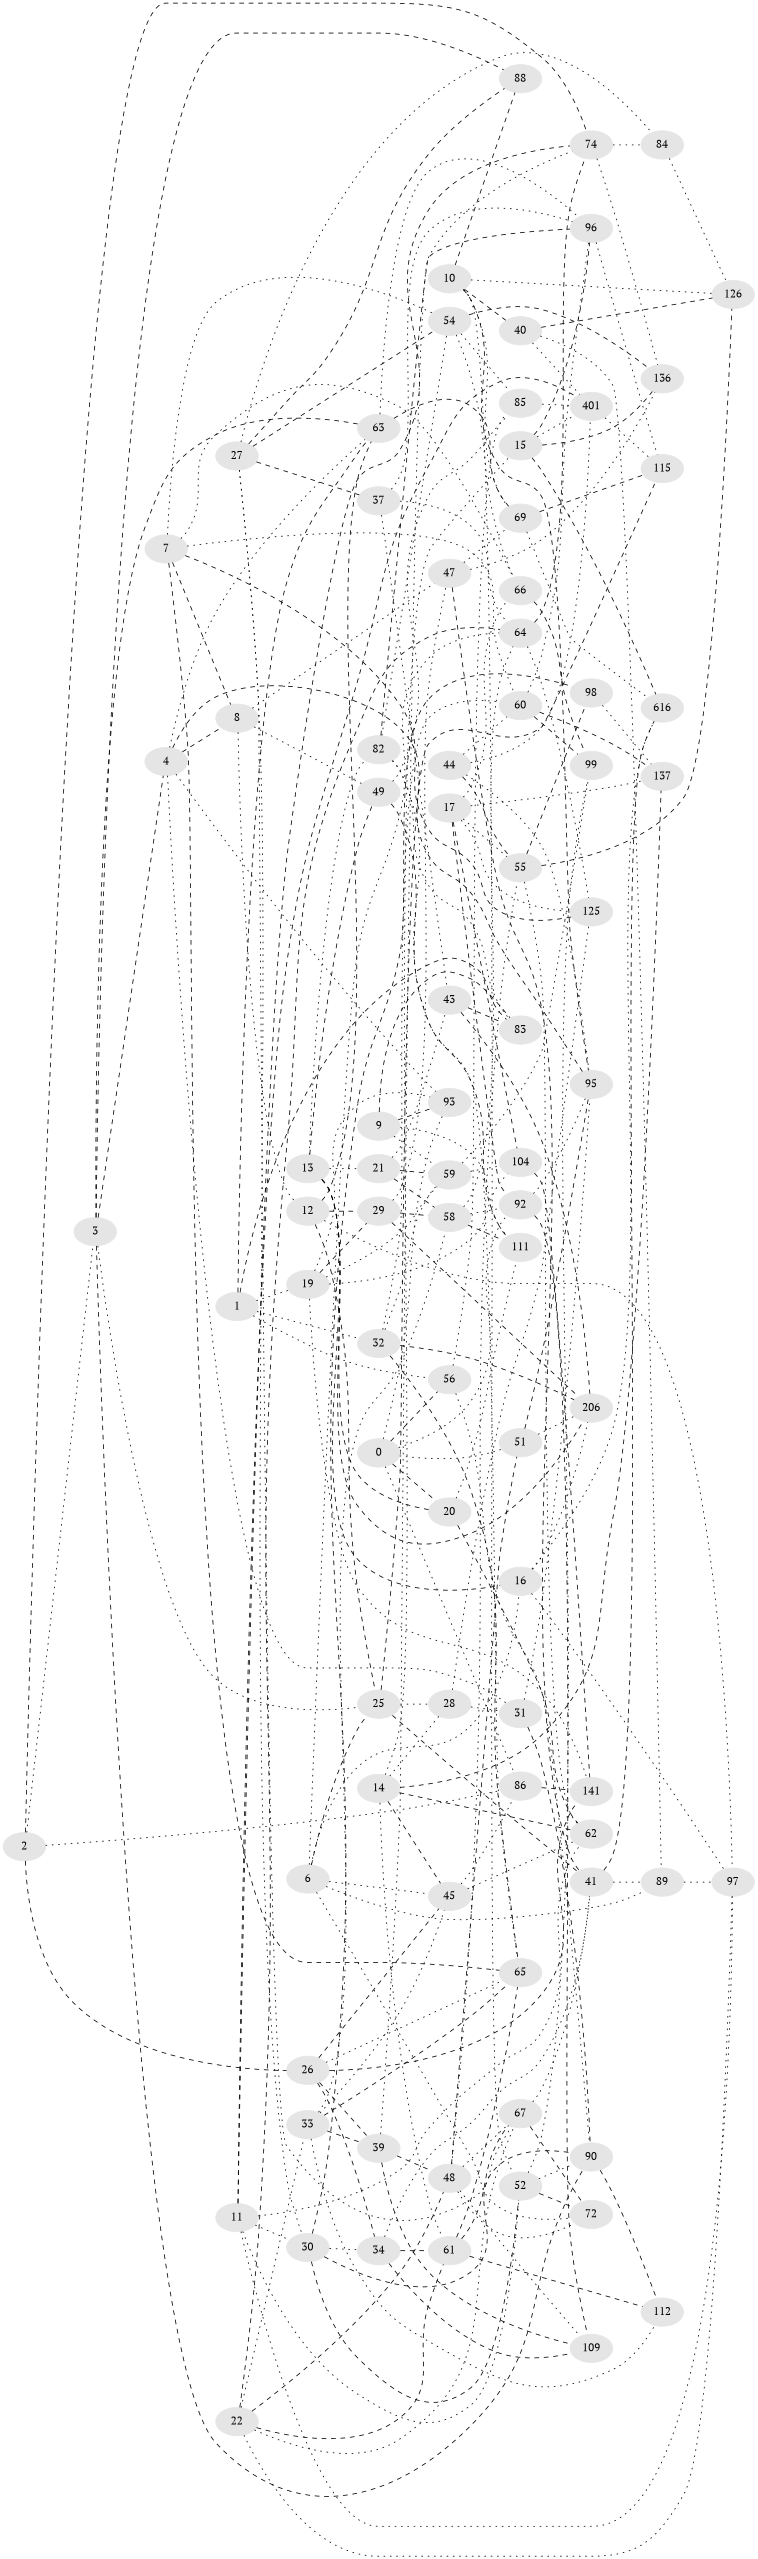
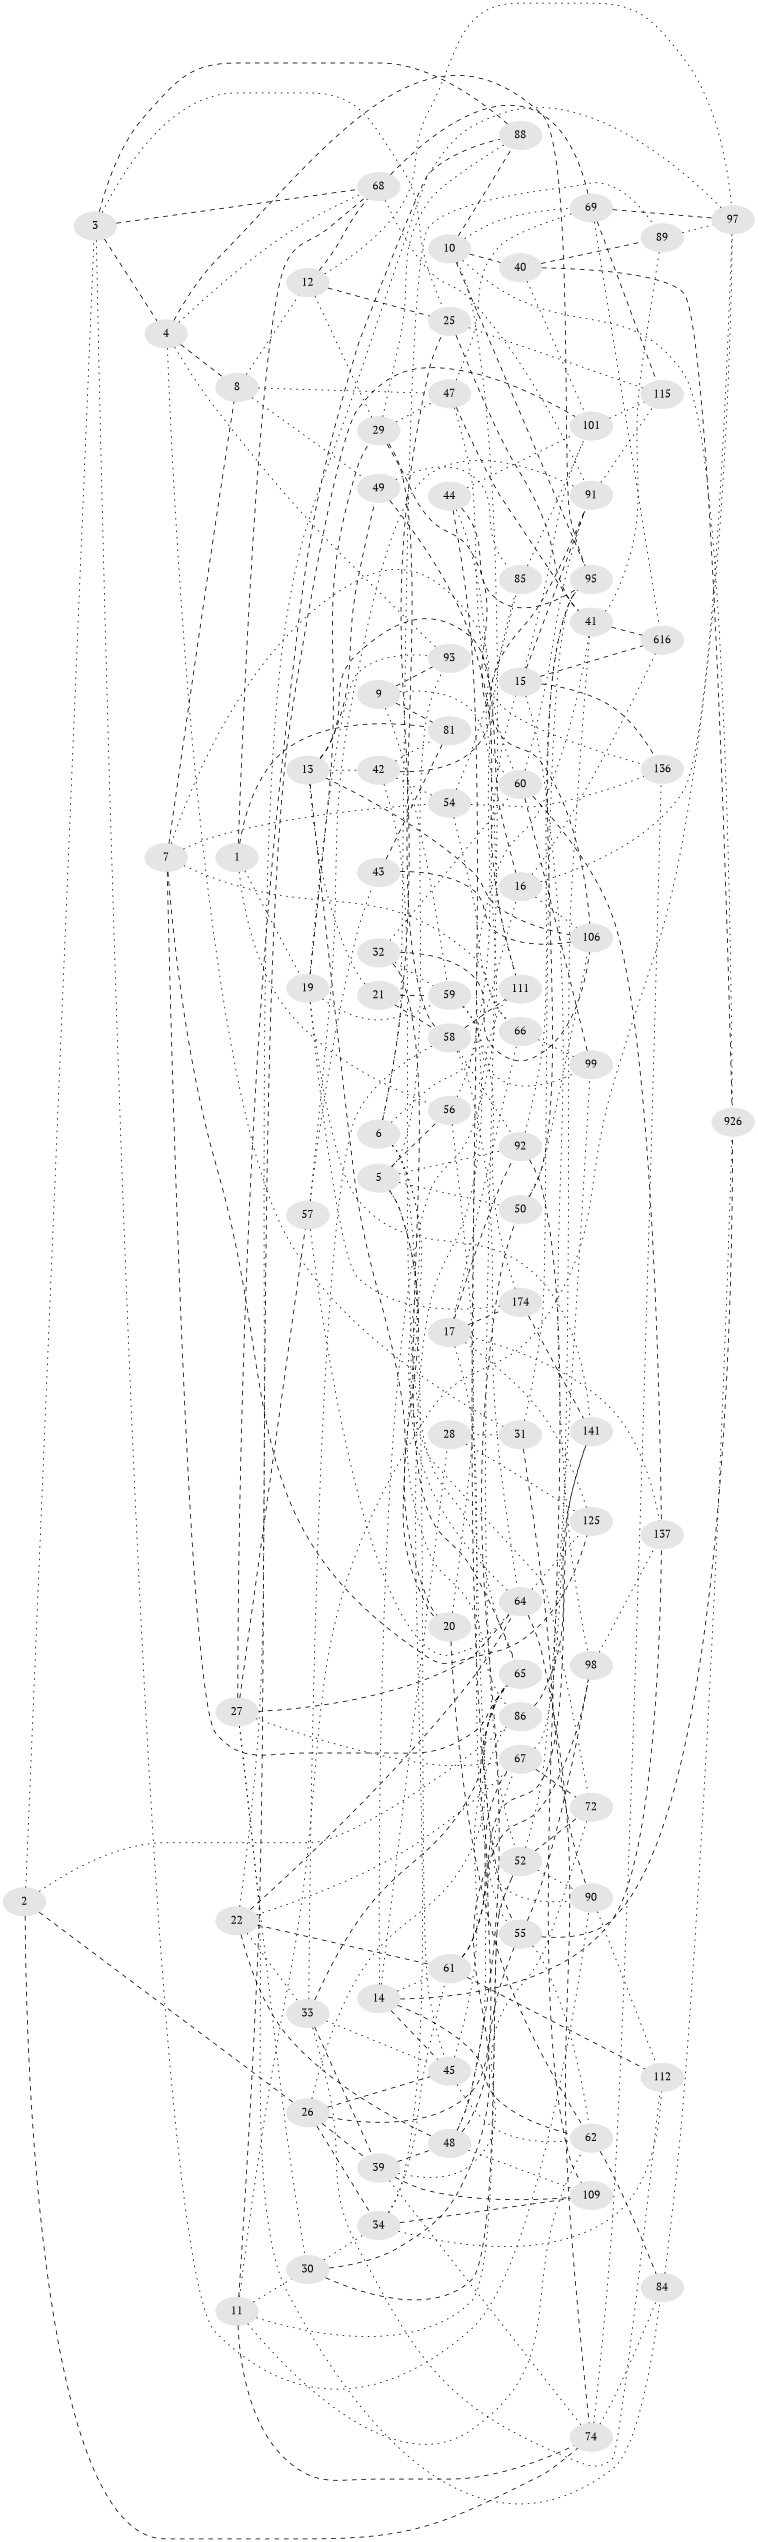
edge "69" -- "97": added
node "96": label "96" -> "91"
edge "88" -- "29": added
node "126": label "126" -> "926"
edge "54" -- "136": style dashed -> dotted
edge "54" -- "27": now "64" -- "27"
node "401": label "401" -> "101"
node "63": label "63" -> "68"
node "37": label "37" -> "57"
edge "66" -- "99": style dashed -> dotted
edge "115" -- "25": style dashed -> dotted
node "82": label "82" -> "42"
edge "44" -- "95": style dotted -> dashed
node "83": label "83" -> "81"
edge "43" -- "21": removed
edge "40" -- "89": style dotted -> dashed
node "104": label "104" -> "174"
edge "15" -- "98": added
edge "12" -- "29": style dashed -> dotted
edge "1" -- "32": removed
node "206": label "206" -> "106"
node "51": label "51" -> "50"
node "0": label "0" -> "5"
edge "55" -- "48": style dotted -> dashed
edge "25" -- "28": removed
edge "3" -- "90": style dashed -> dotted
edge "62" -- "84": added
edge "112" -- "34": added
edge "90" -- "112": style dashed -> dotted
edge "48" -- "72": now "39" -- "72"
edge "34" -- "61": style dashed -> dotted
edge "90" -- "30": removed
